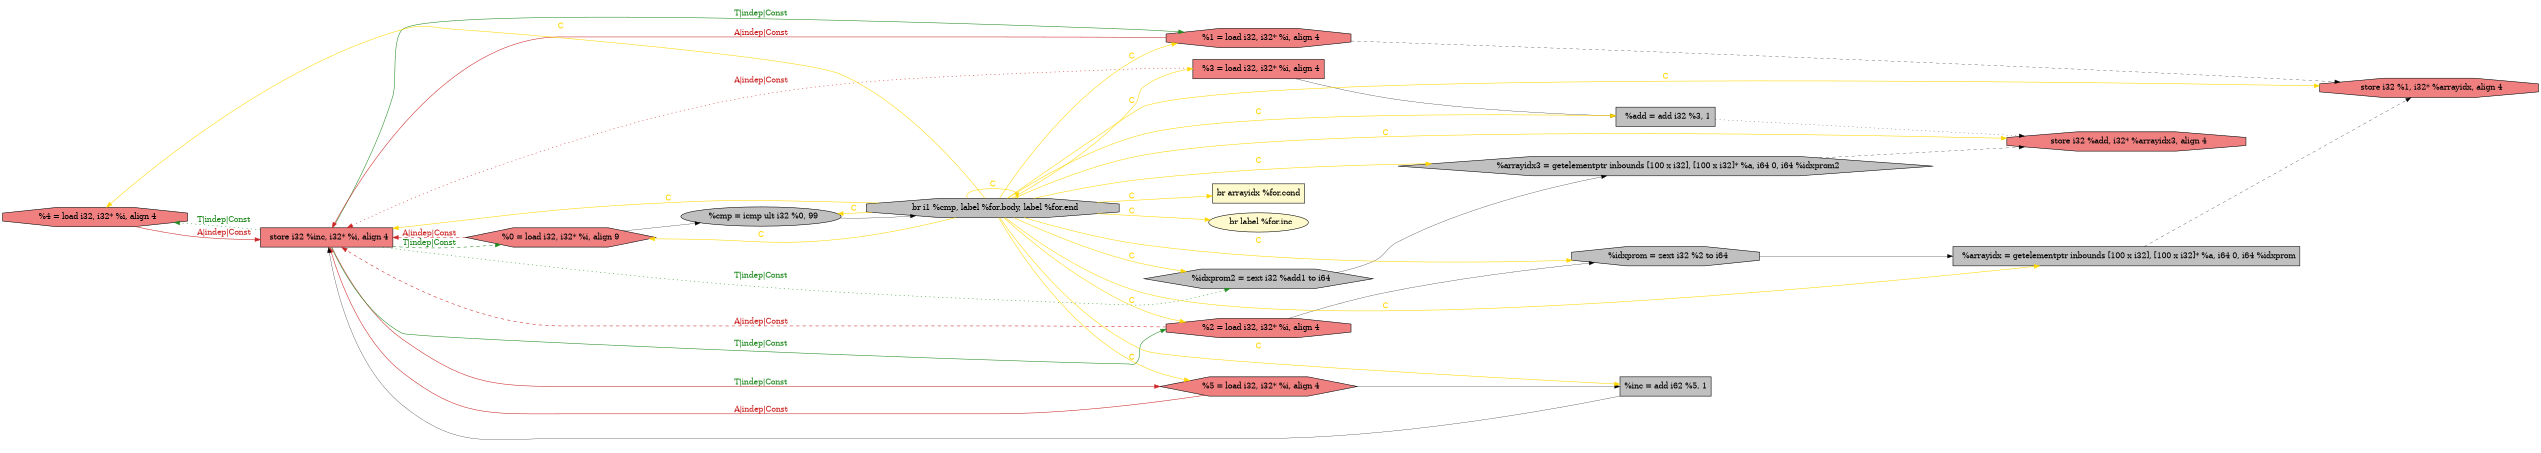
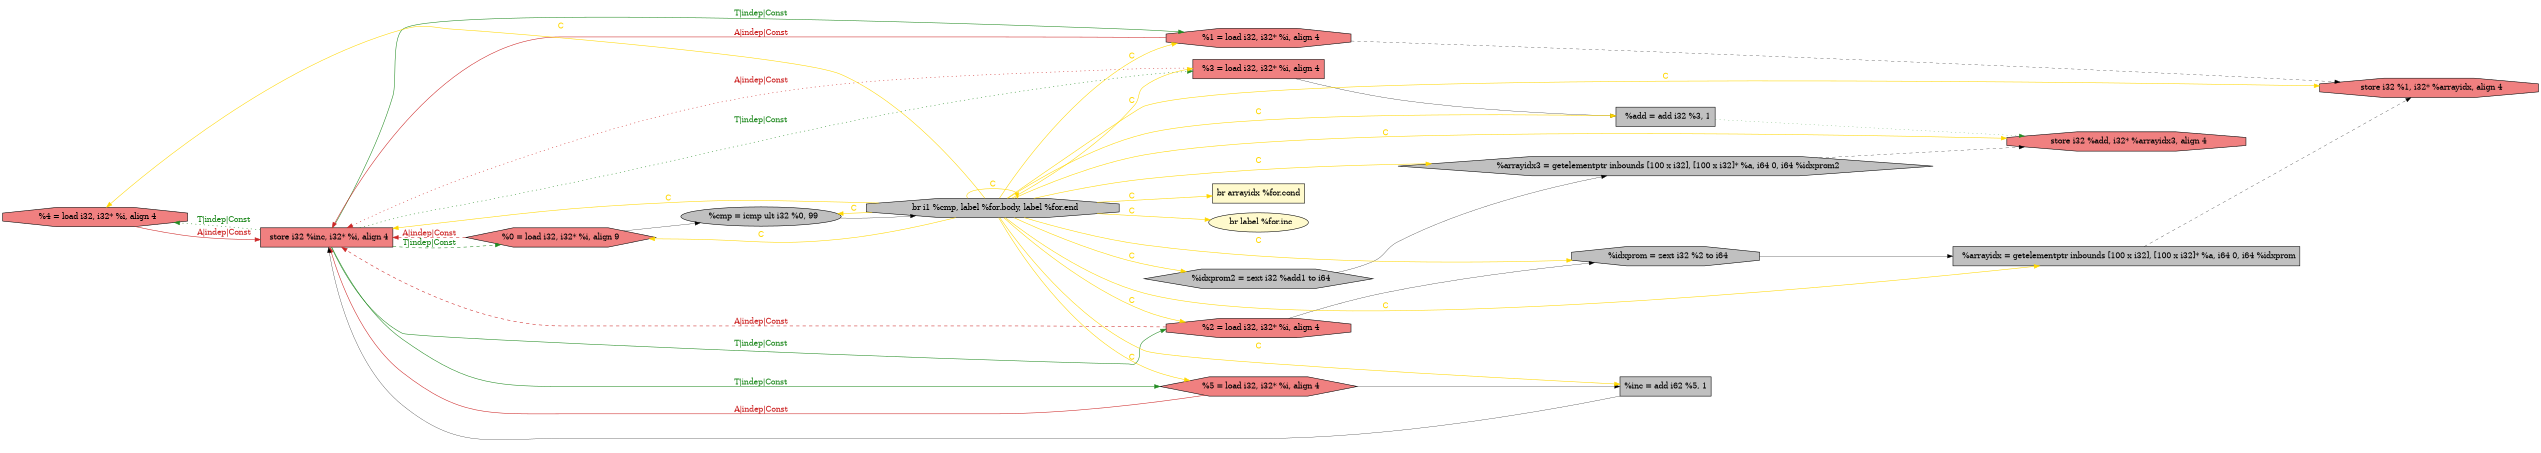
edge "%add = add i32 %3, 1" -> "store i32 %add, i32* %arrayidx3, align 4": color black -> forestgreen
edge "store i32 %inc, i32* %i, align 4" -> "%idxprom2 = zext i32 %add1 to i64": now "store i32 %inc, i32* %i, align 4" -> "%3 = load i32, i32* %i, align 4"
edge "store i32 %inc, i32* %i, align 4" -> "%5 = load i32, i32* %i, align 4": color firebrick3 -> forestgreen
